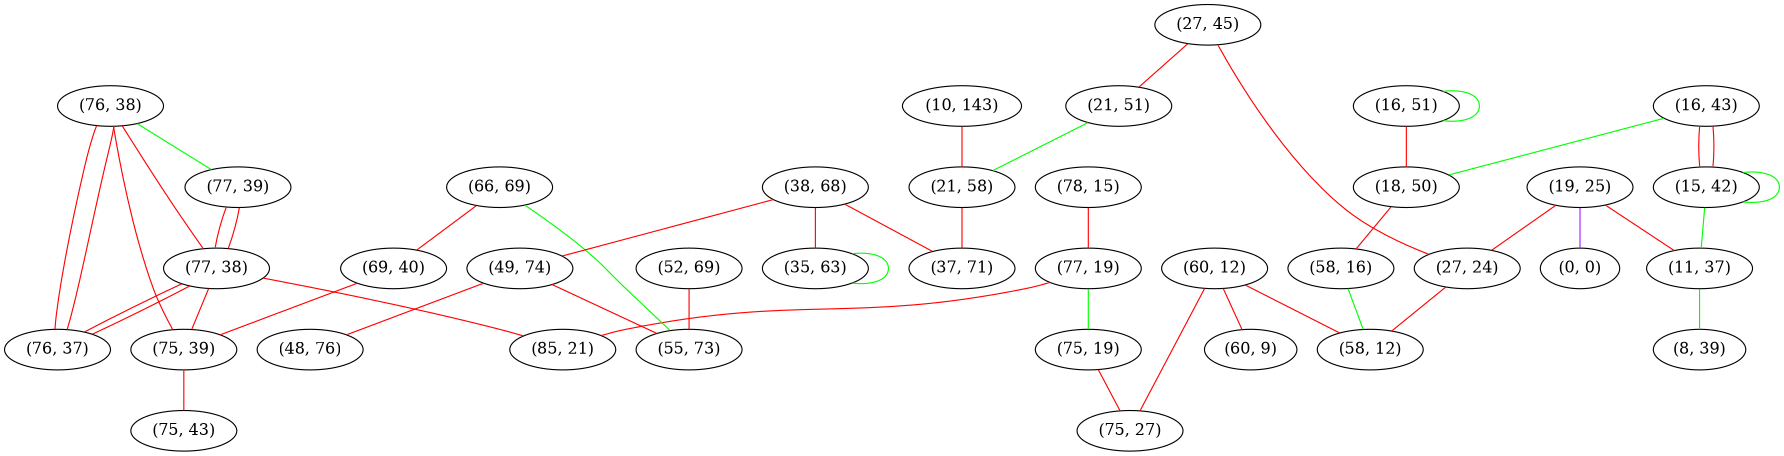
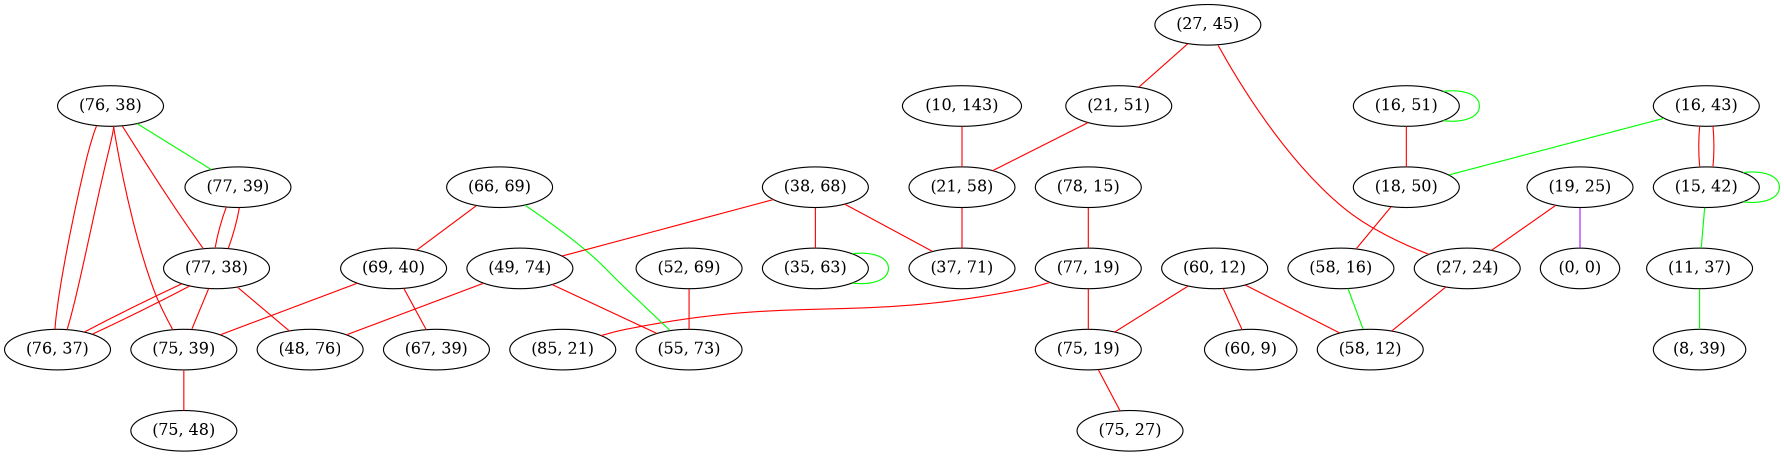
edge "(21, 51)" -- "(21, 58)": color green -> red
edge "(19, 25)" -- "(11, 37)": removed
edge "(77, 38)" -- "(85, 21)": now "(77, 38)" -- "(48, 76)"
edge "(77, 19)" -- "(75, 19)": color green -> red
node "(67, 39)": added
edge "(60, 12)" -- "(75, 27)": now "(60, 12)" -- "(75, 19)"
node "(75, 43)": label "(75, 43)" -> "(75, 48)"
